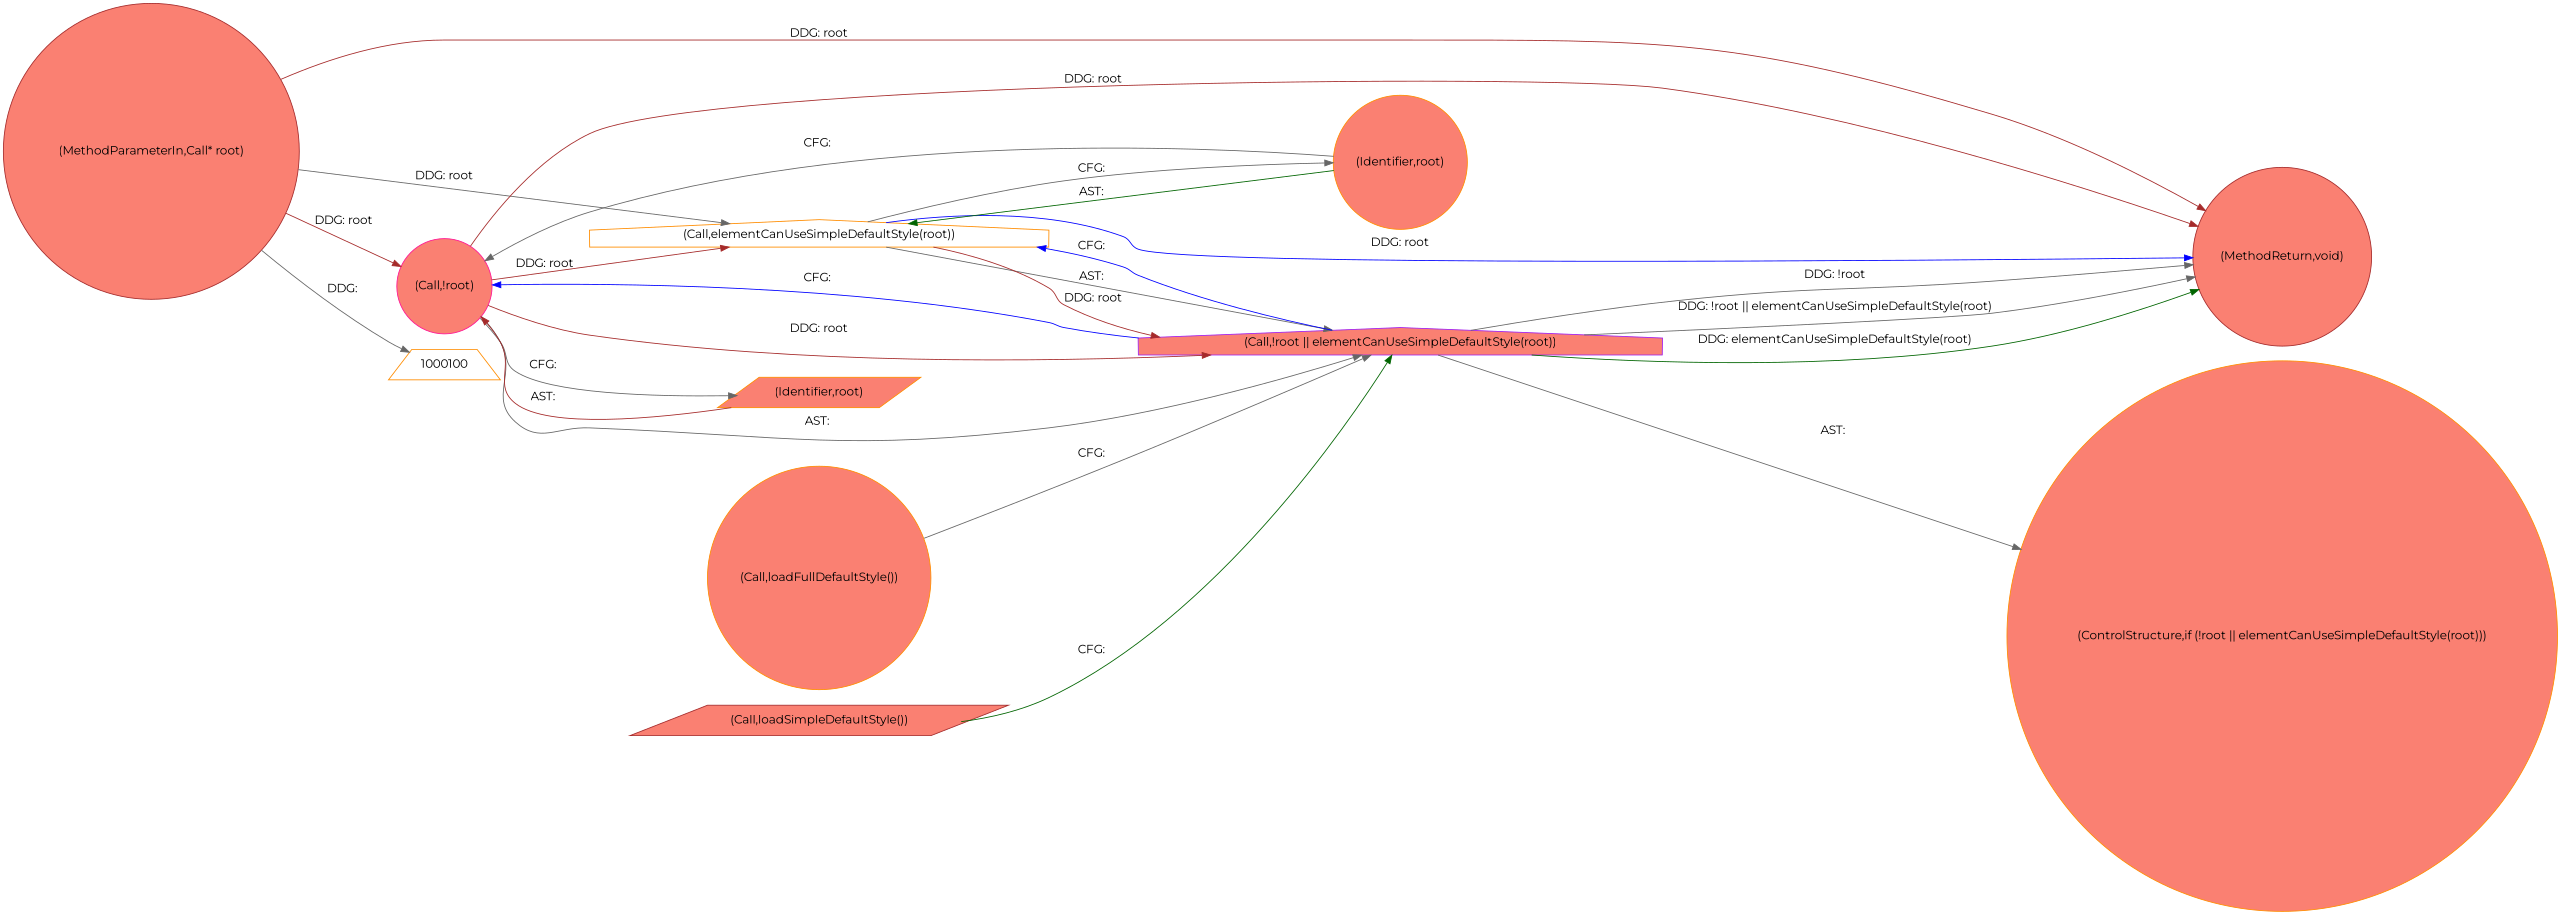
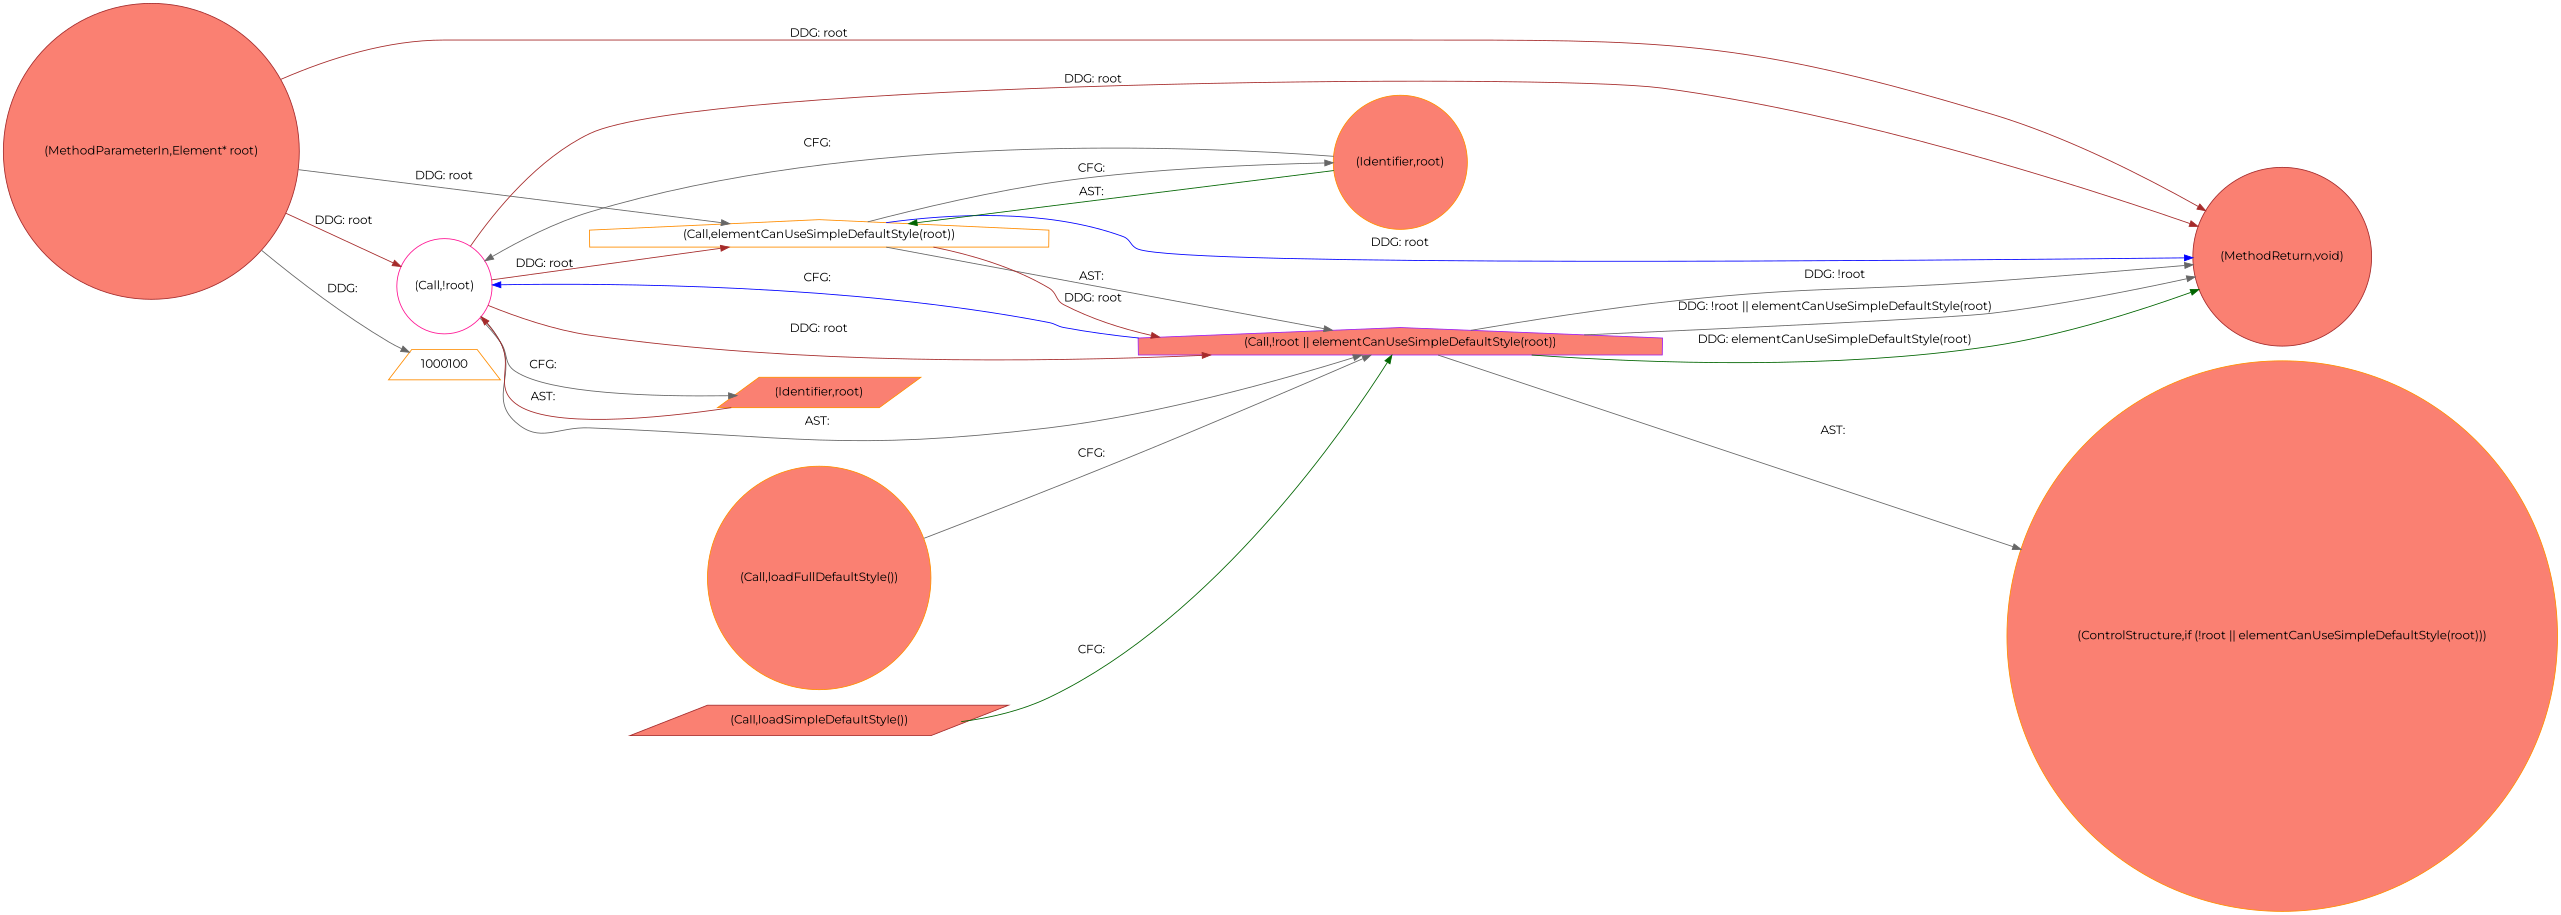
node "(MethodParameterIn,Call* root)": label "(MethodParameterIn,Call* root)" -> "(MethodParameterIn,Element* root)"
node "(Call,!root)": fillcolor salmon -> white
edge "(Call,!root || elementCanUseSimpleDefaultStyle(root))" -> "(Call,elementCanUseSimpleDefaultStyle(root))": removed, label "CFG:"
